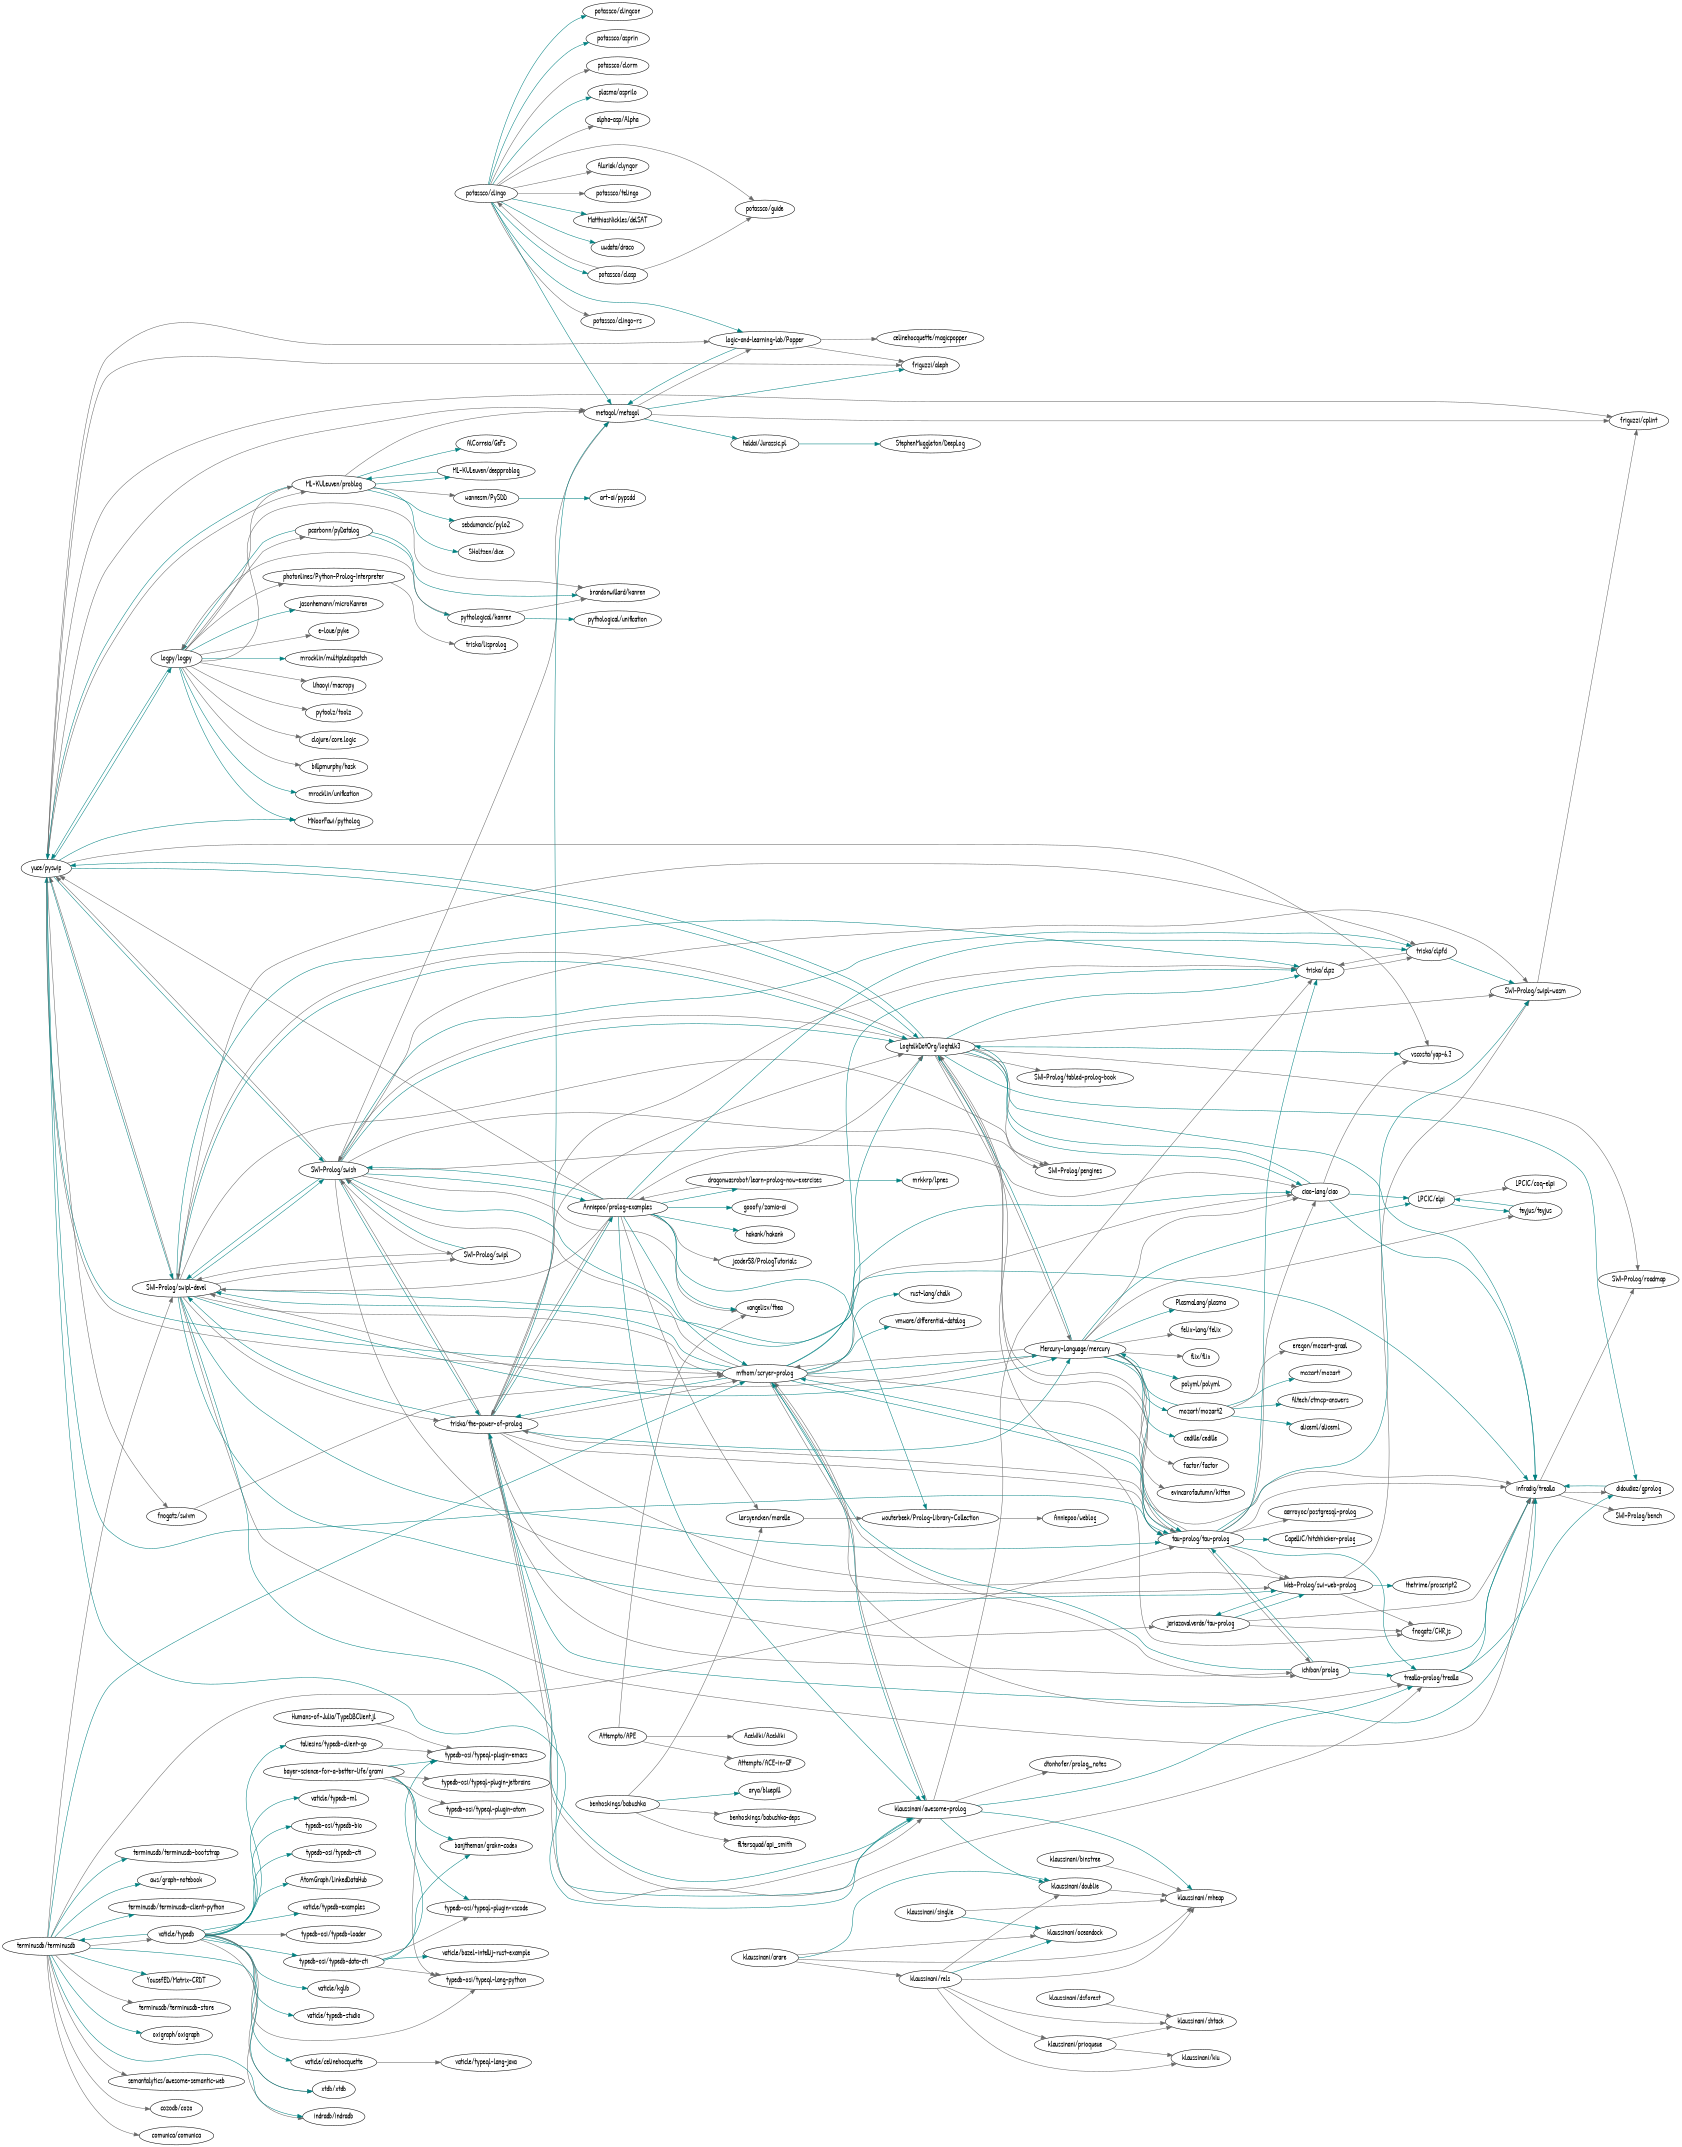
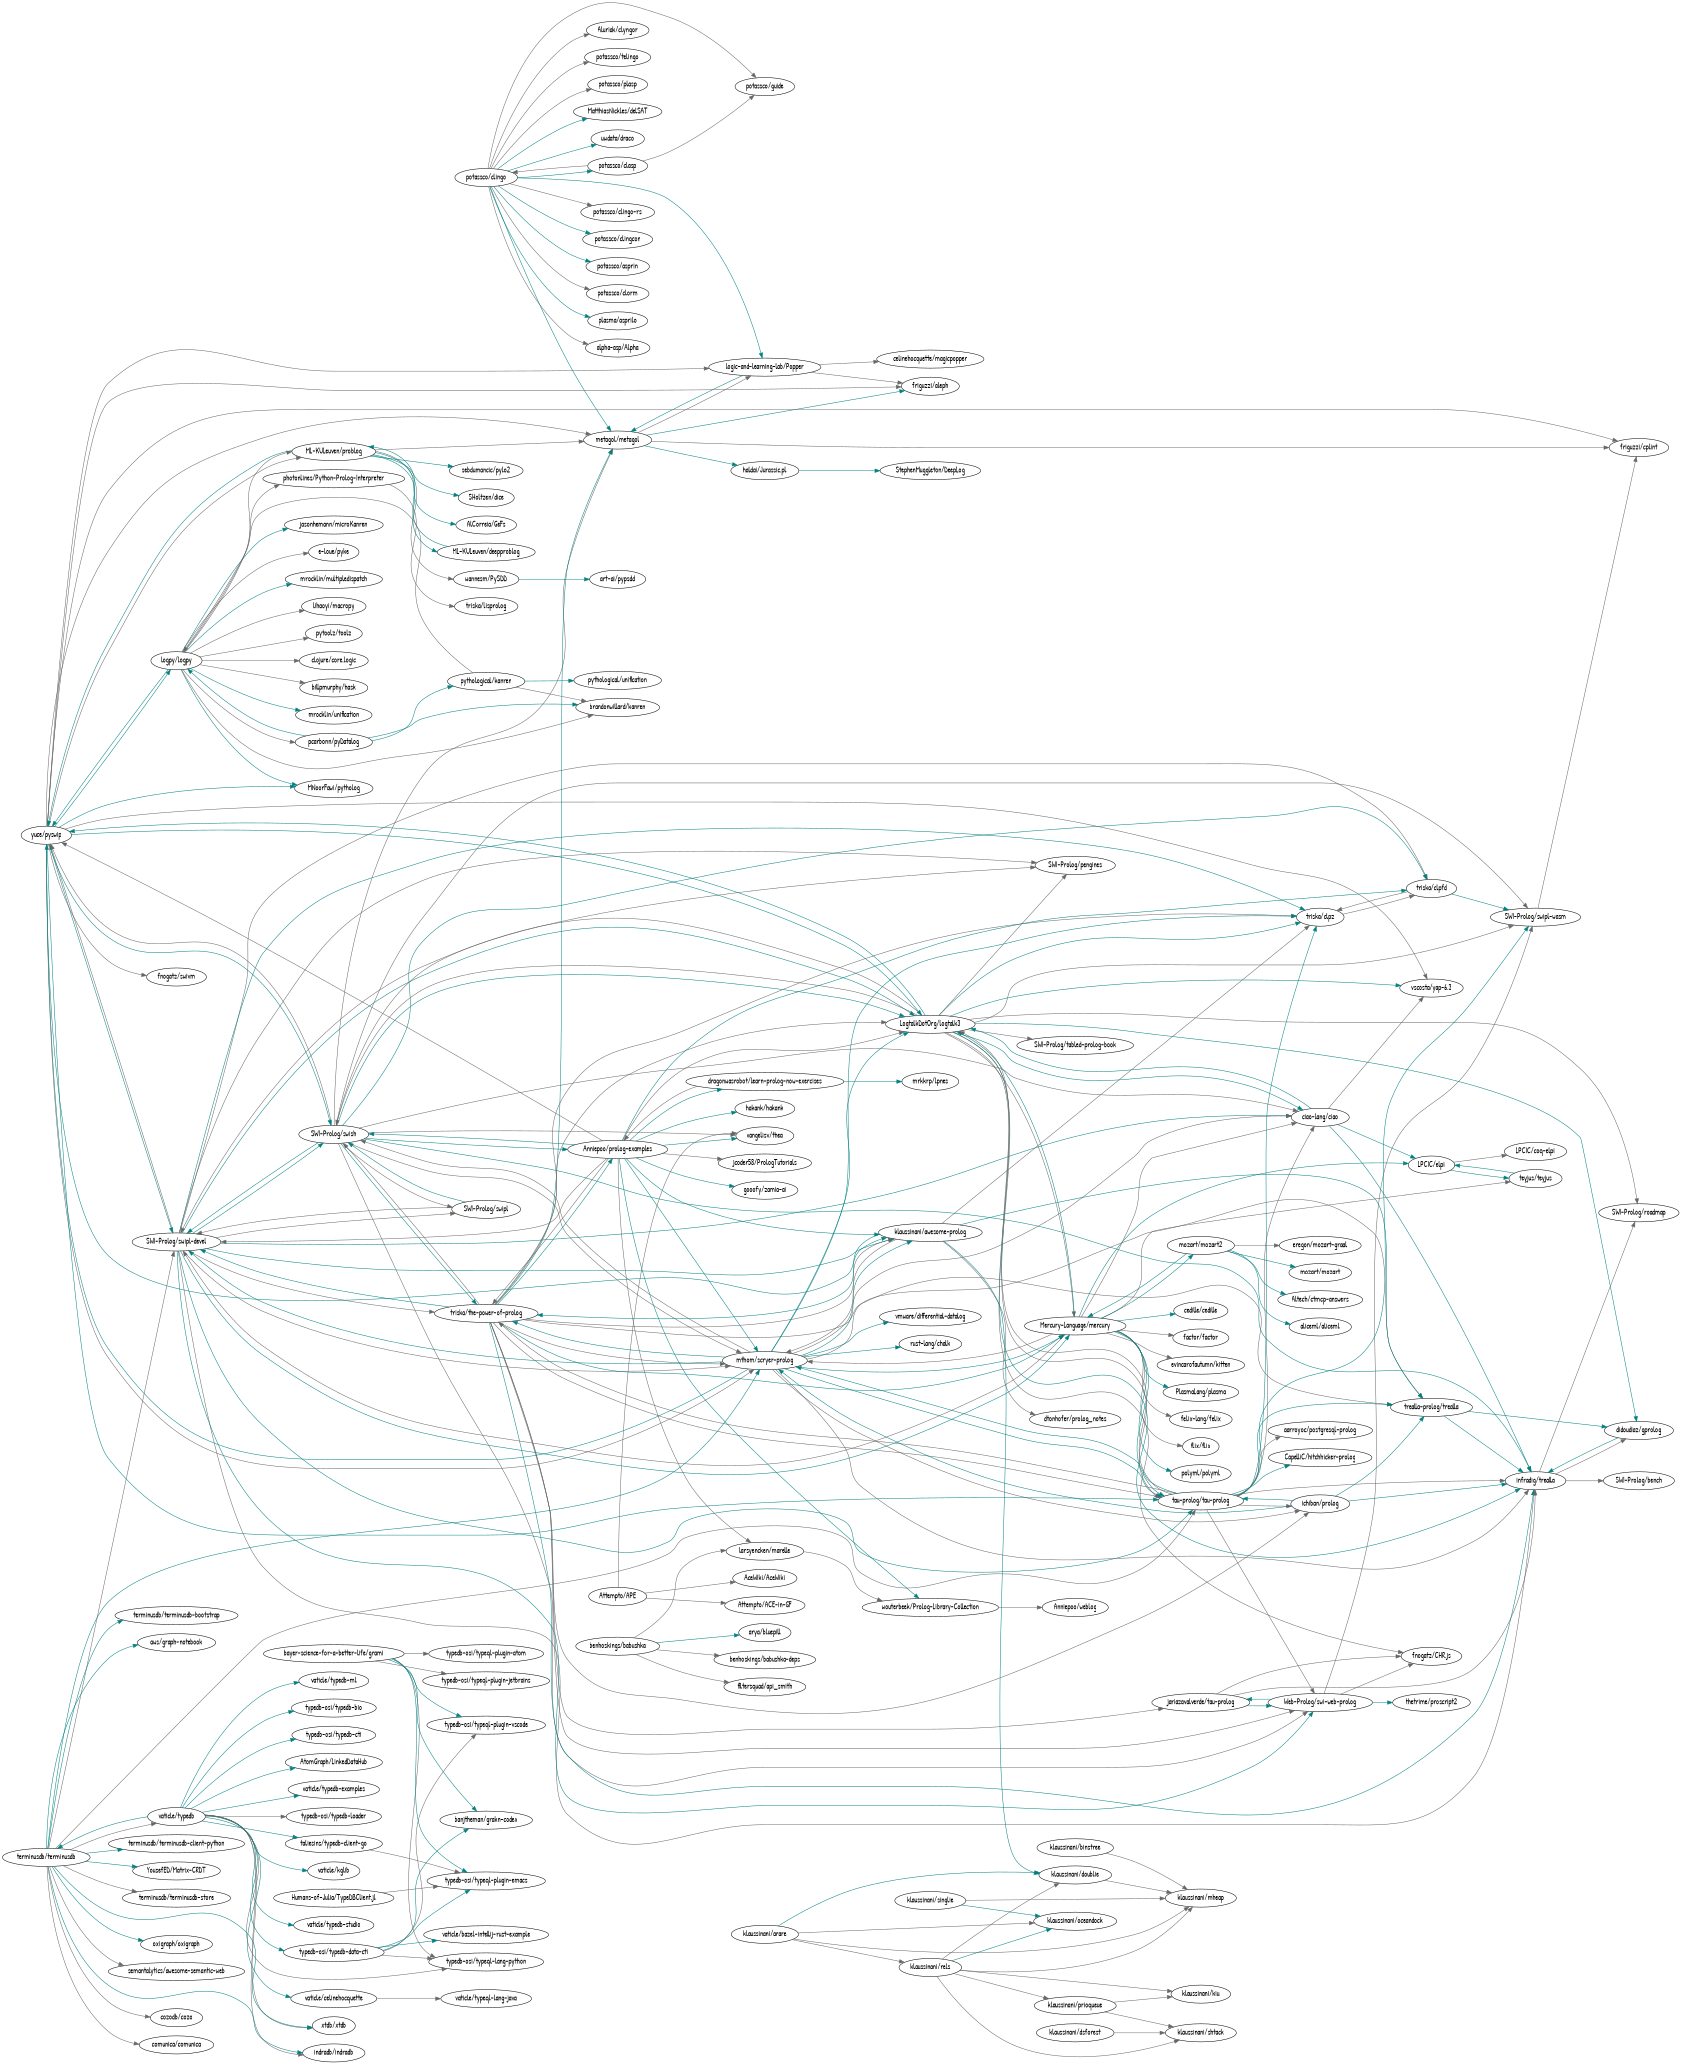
node "potassco/plasp": added
edge "fnogatz/swivm" -> "mthom/scryer-prolog": now "SWI-Prolog/swish" -> "mthom/scryer-prolog"
edge "klaussinani/awesome-prolog" -> "klaussinani/mheap": removed
